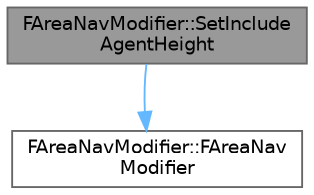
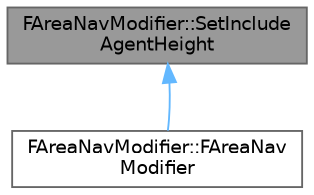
edge "FAreaNavModifier::SetInclude AgentHeight" -> "FAreaNavModifier::FAreaNav Modifier": reversed
